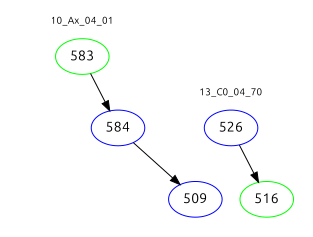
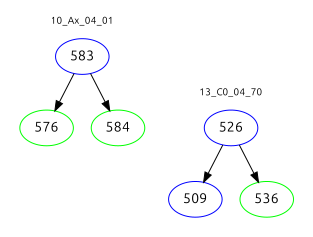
node "583": color green -> blue
node "576": added
node "584": color blue -> green
edge "584" -> "509": now "526" -> "509"
node "516": label "516" -> "536"
